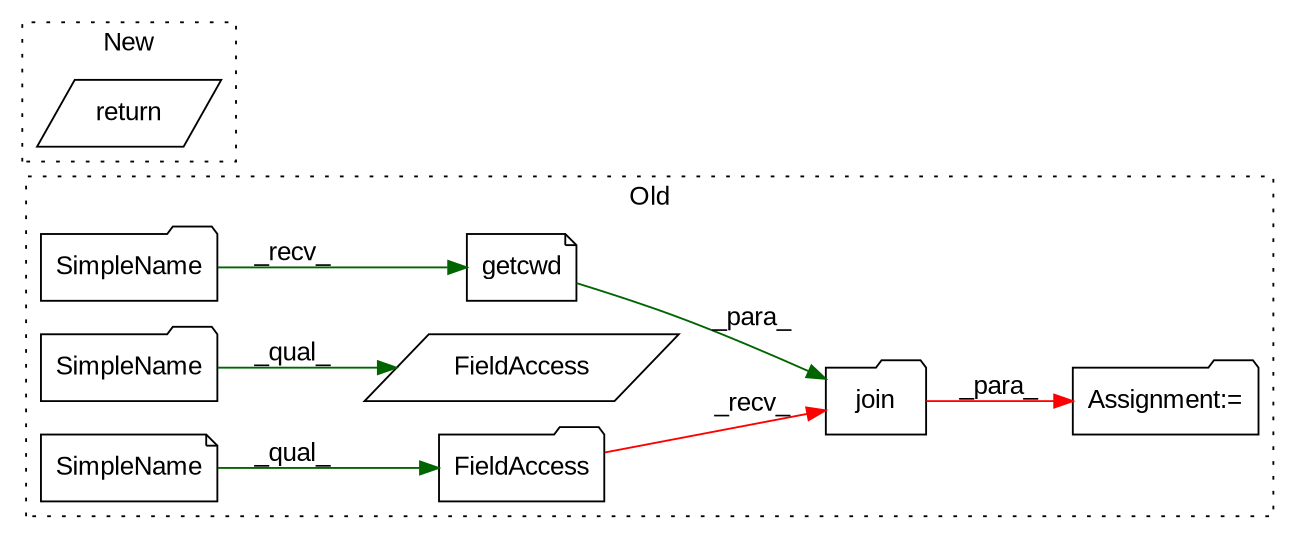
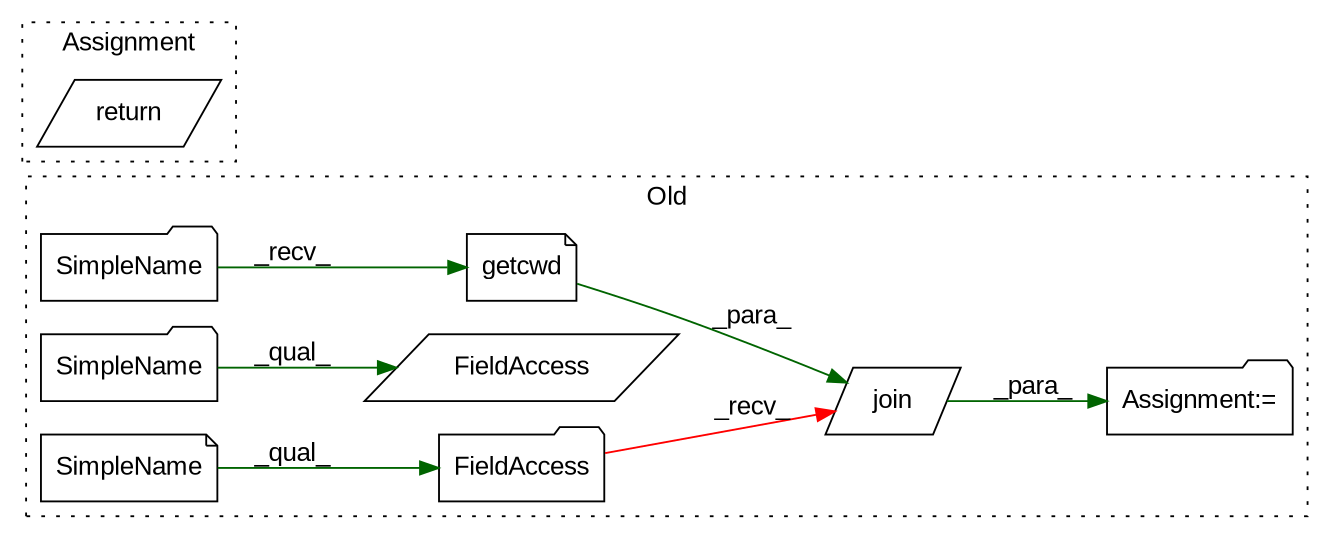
cluster "New": label "New" -> "Assignment"
node "join": shape folder -> parallelogram
edge "join" -> "Assignment:=": color red -> darkgreen
